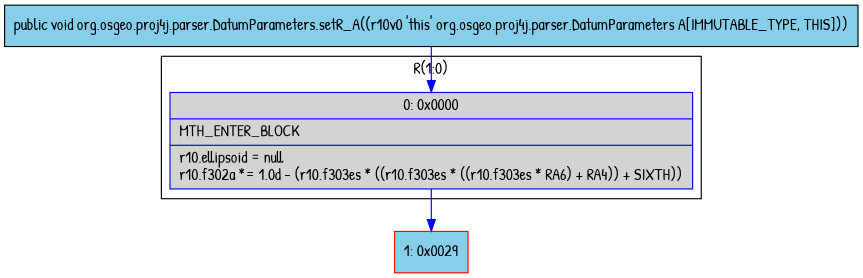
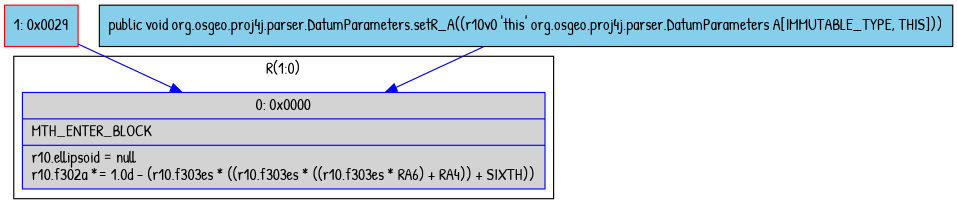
edge "0: 0x0000" -> "1: 0x0029": reversed
